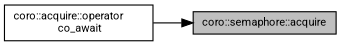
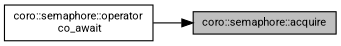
node "coro::acquire::operator co_await": label "coro::acquire::operator co_await" -> "coro::semaphore::operator co_await"
